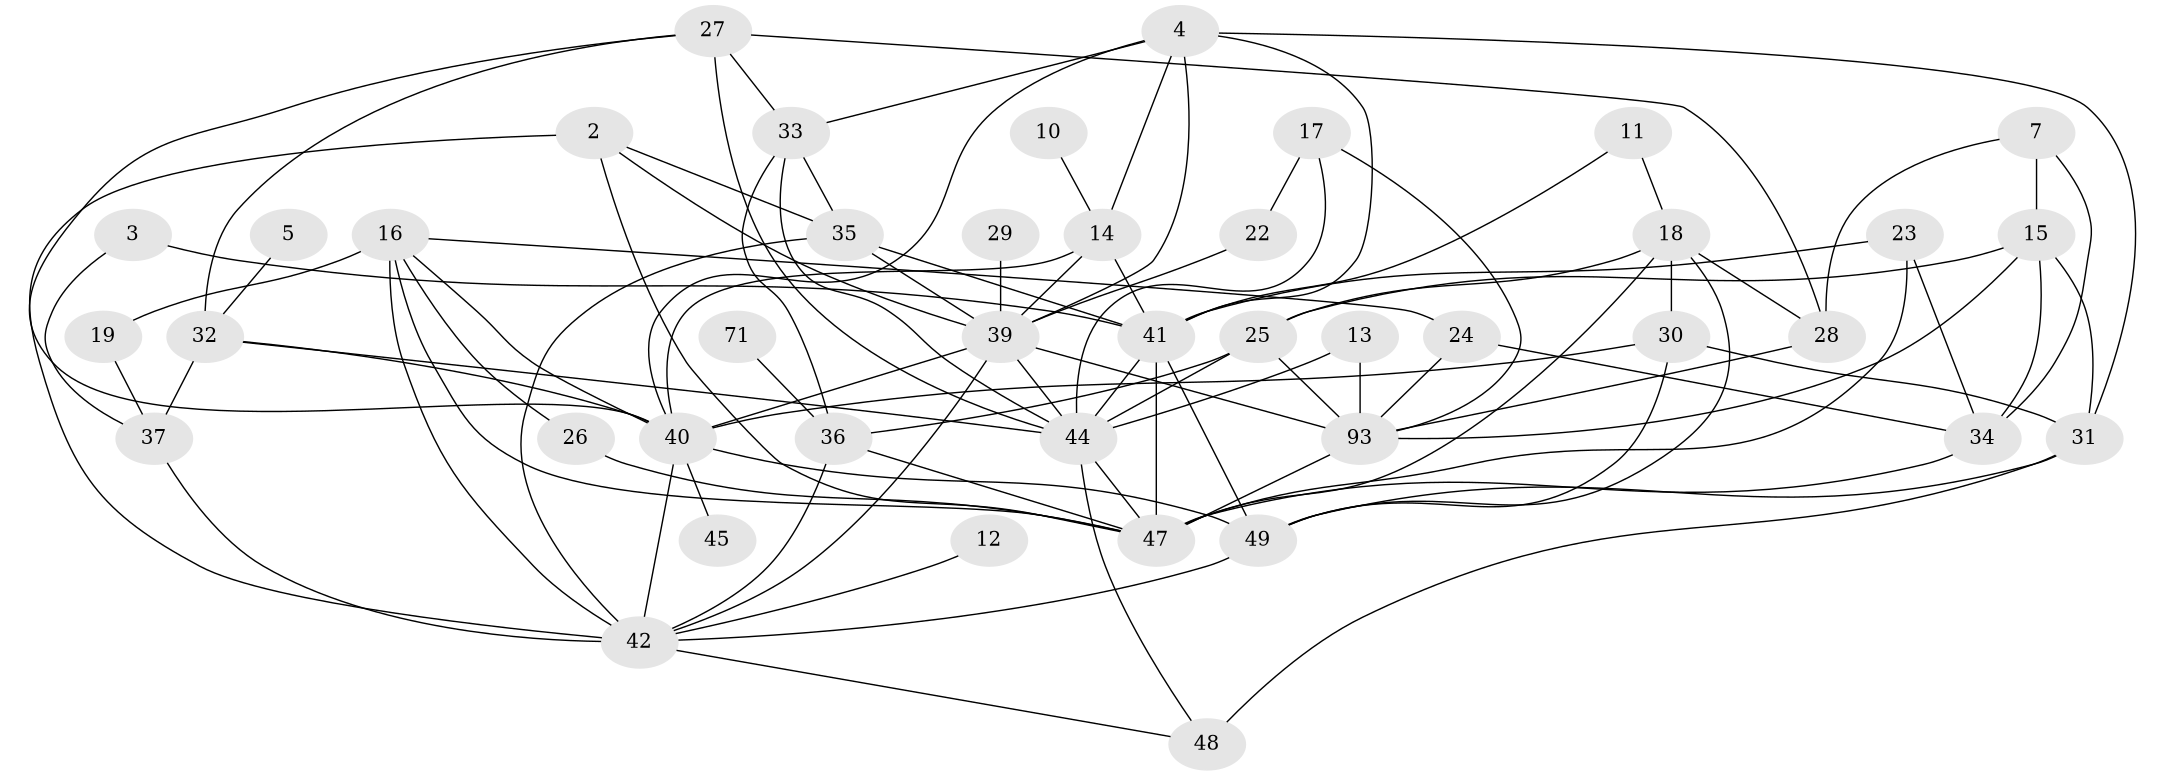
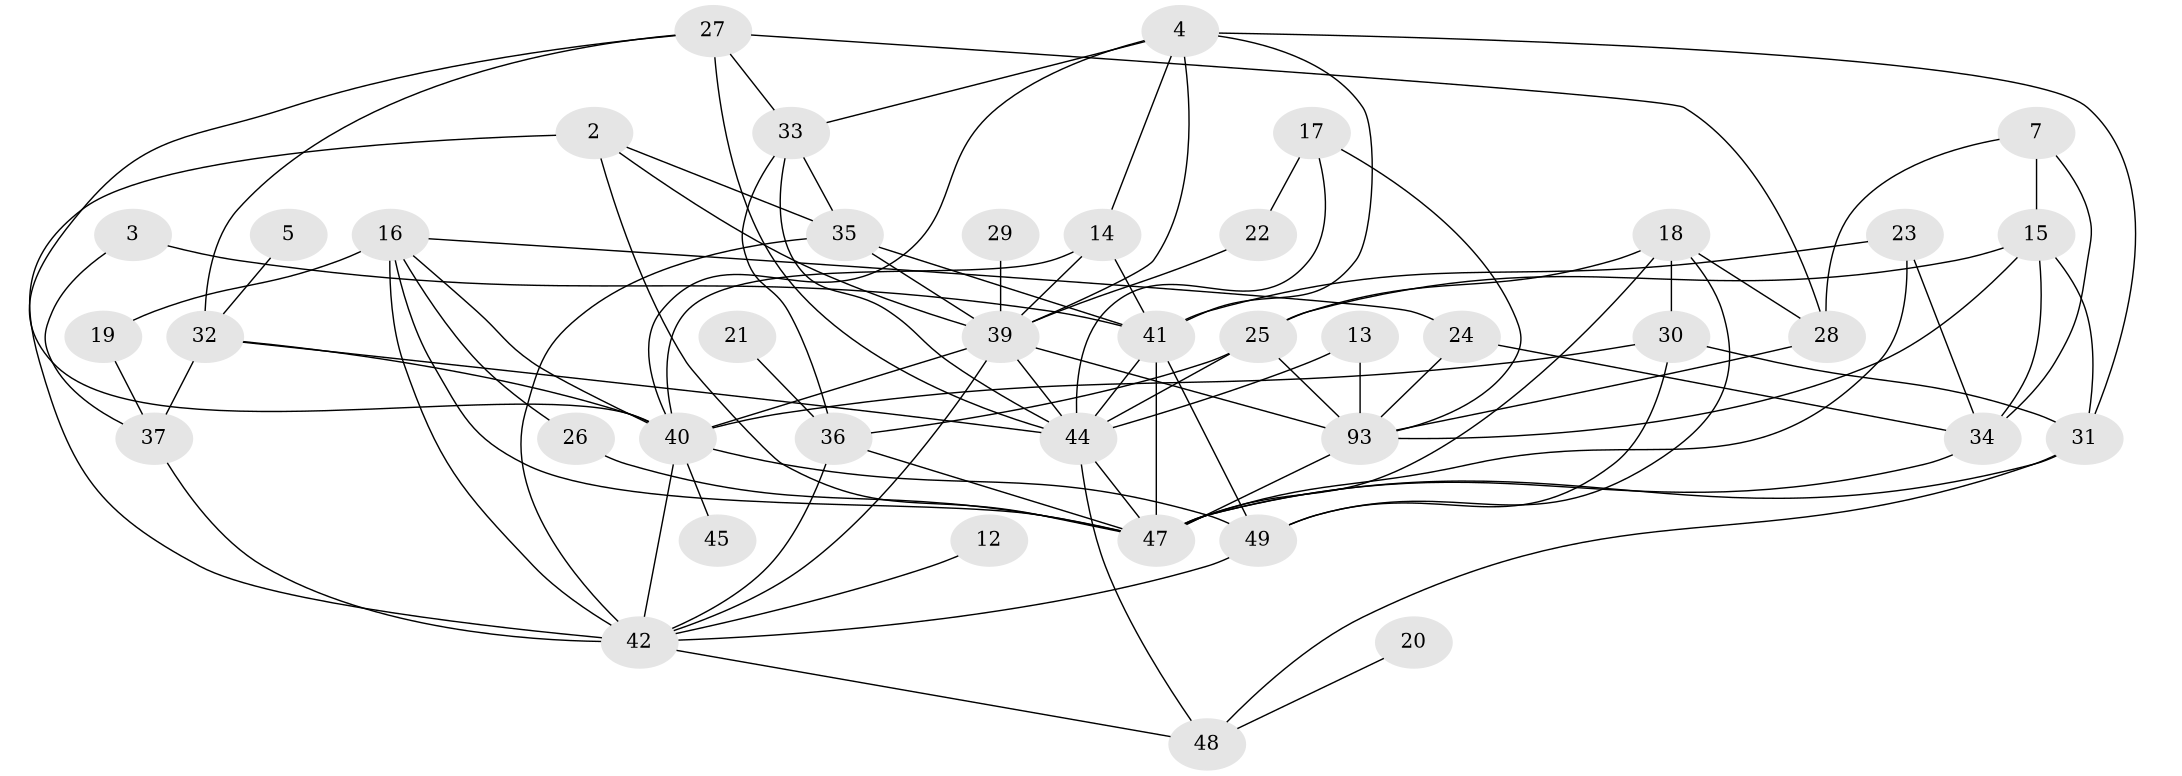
node "10": removed
node "11": removed
node "71": label "71" -> "21"
edge "31" -- "49": now "31" -- "47"
node "20": added
